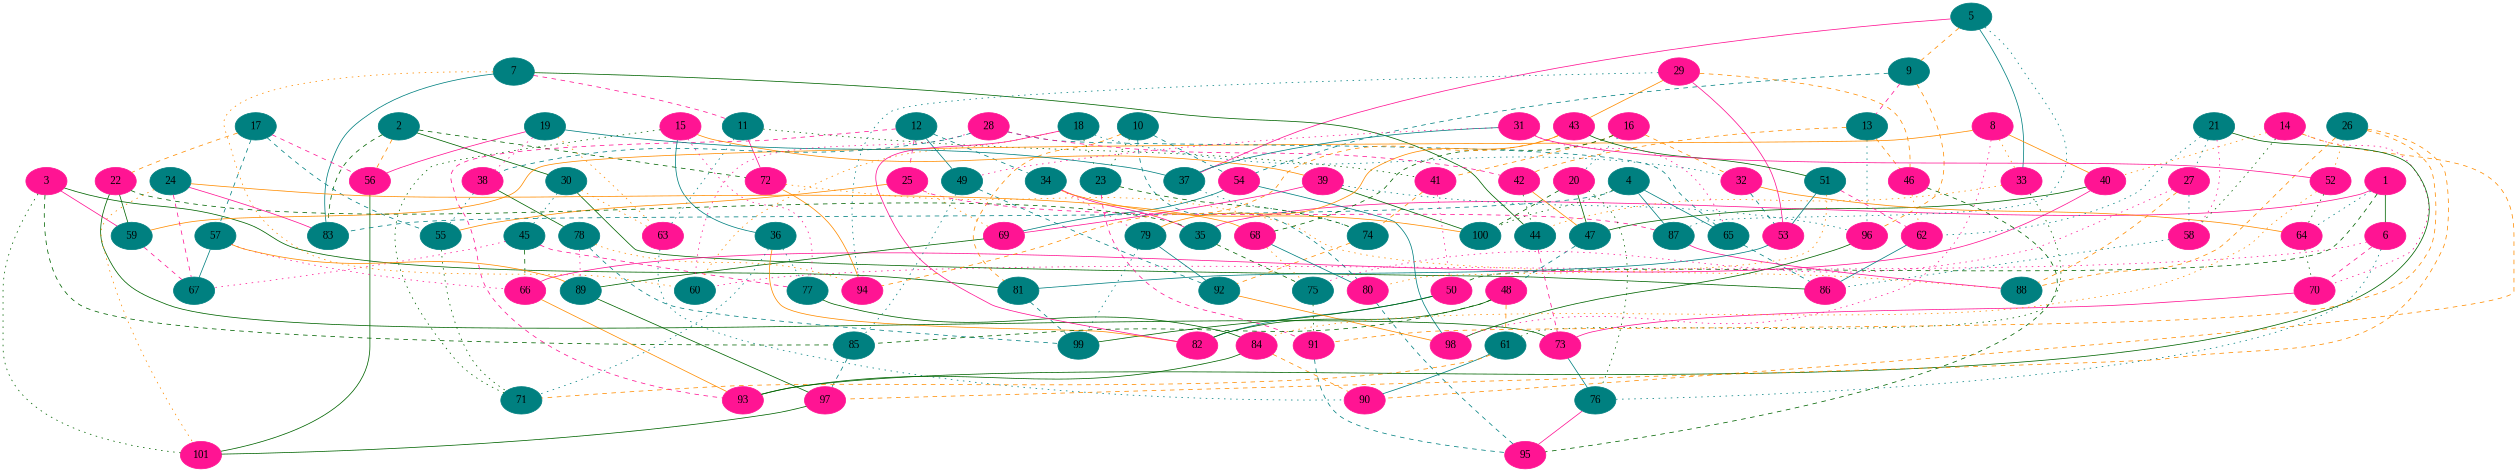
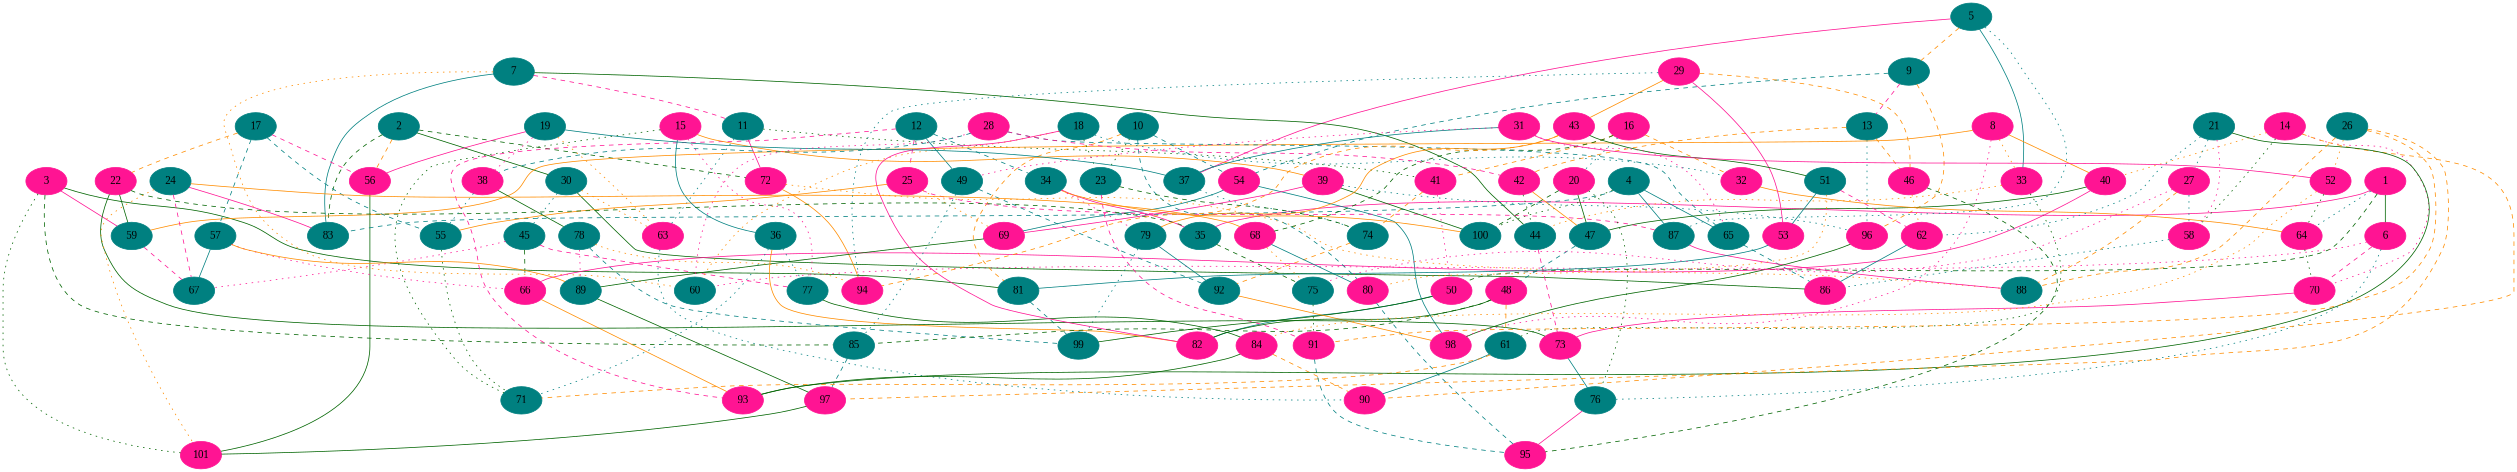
edge "32" -- "53": removed
